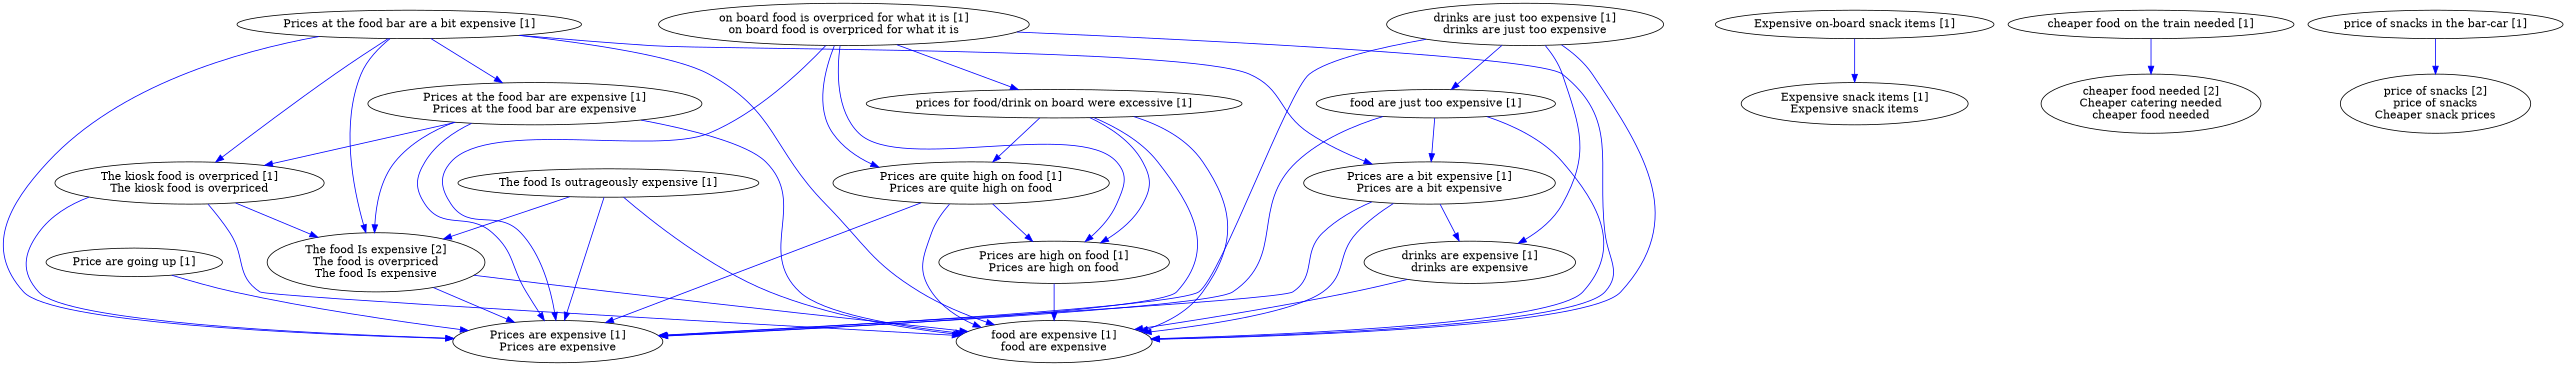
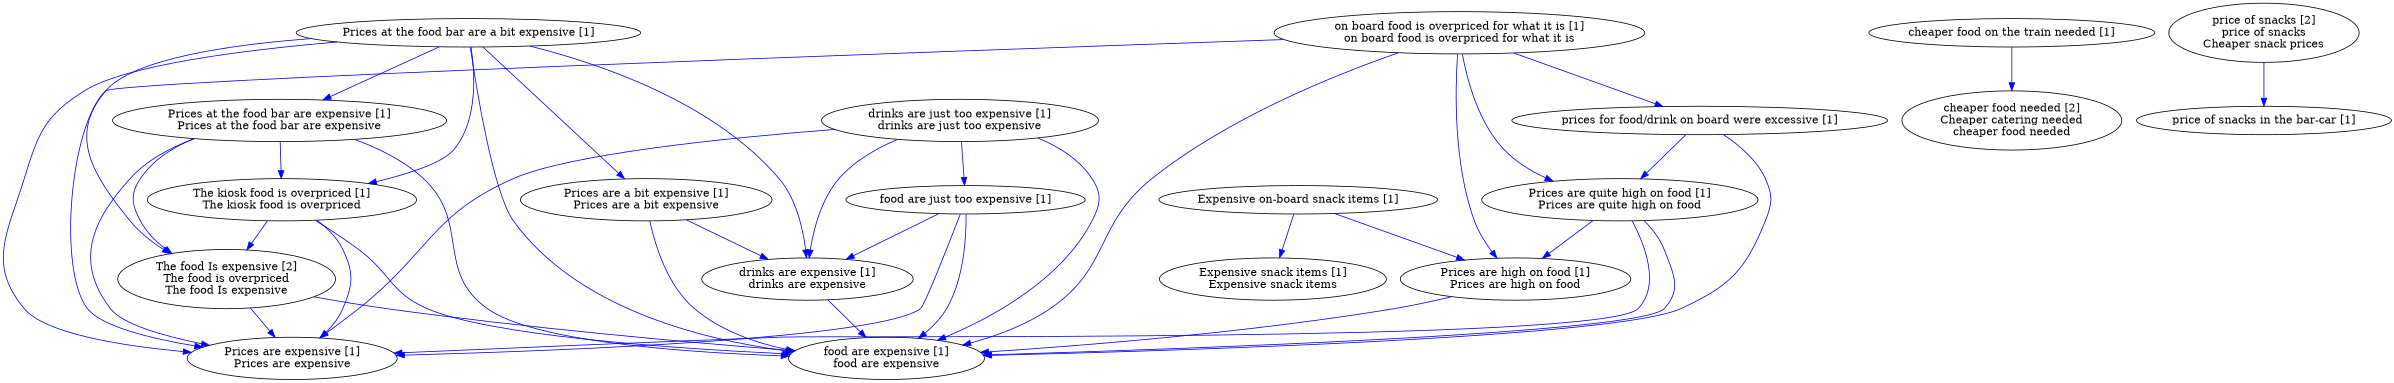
edge "price of snacks in the bar-car [1]" -> "price of snacks [2] price of snacks Cheaper snack prices": reversed
edge "Prices at the food bar are a bit expensive [1]" -> "drinks are expensive [1] drinks are expensive": added
edge "food are just too expensive [1]" -> "Prices are a bit expensive [1] Prices are a bit expensive": now "food are just too expensive [1]" -> "drinks are expensive [1] drinks are expensive"
edge "prices for food/drink on board were excessive [1]" -> "Prices are high on food [1] Prices are high on food": now "Expensive on-board snack items [1]" -> "Prices are high on food [1] Prices are high on food"
node "The food Is outrageously expensive [1]": removed
node "Price are going up [1]": removed
edge "prices for food/drink on board were excessive [1]" -> "Prices are expensive [1] Prices are expensive": removed
edge "Prices are a bit expensive [1] Prices are a bit expensive" -> "Prices are expensive [1] Prices are expensive": removed
